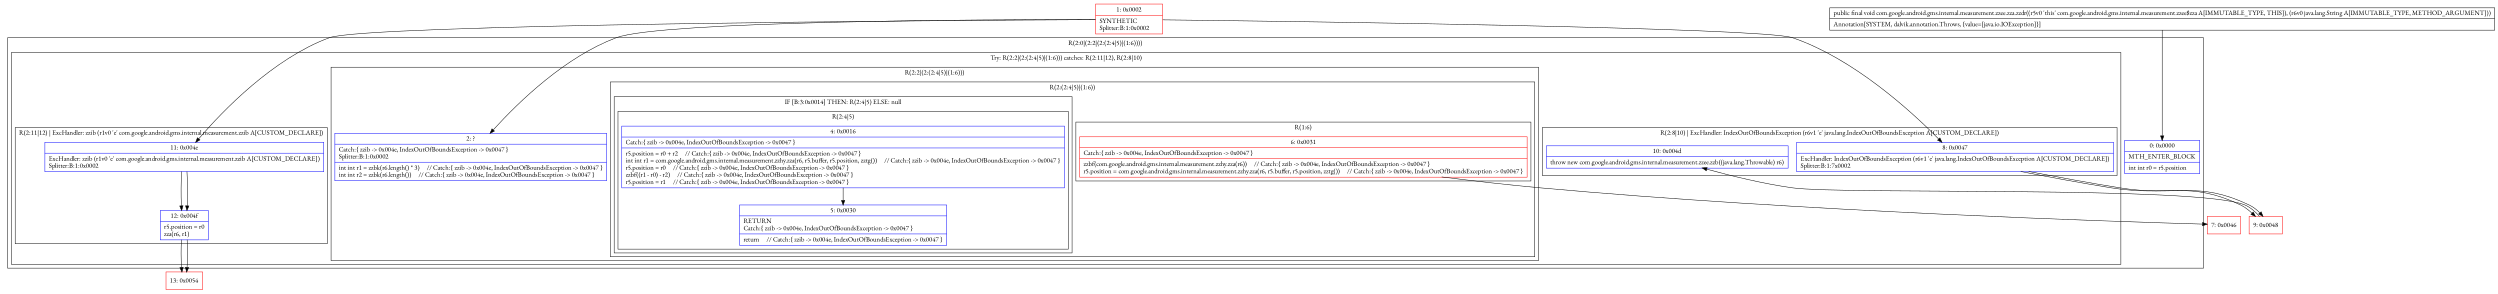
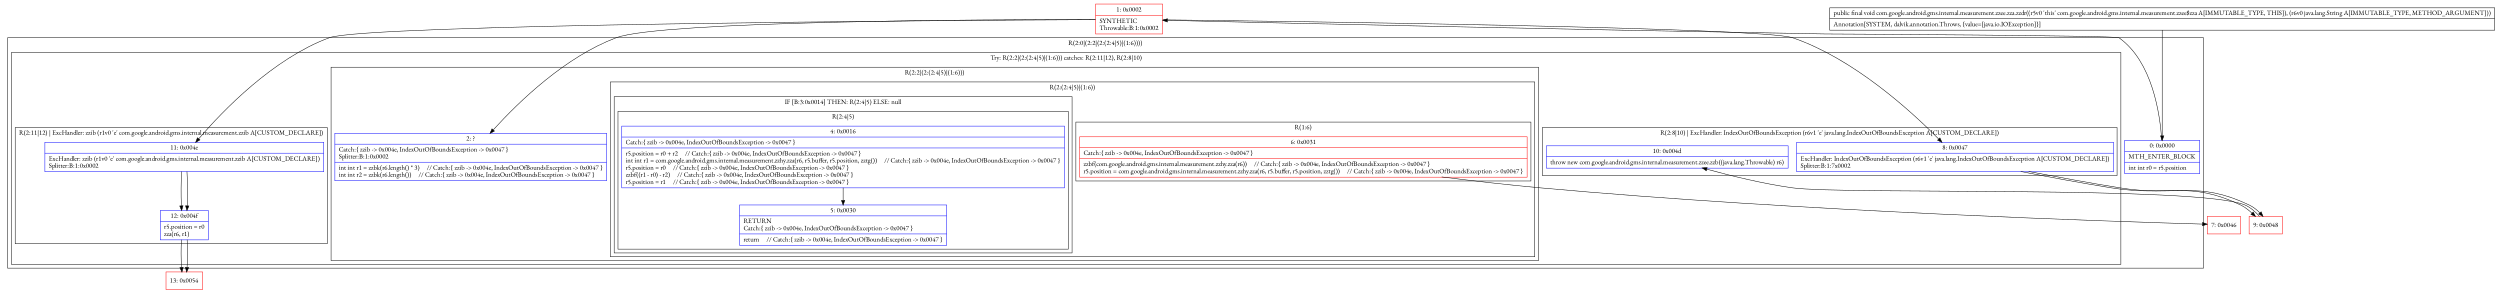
node "1: 0x0002": text "Splitter:B:1:0x0002" -> "Throwable:B:1:0x0002"
edge "0: 0x0000" -> "1: 0x0002": added
